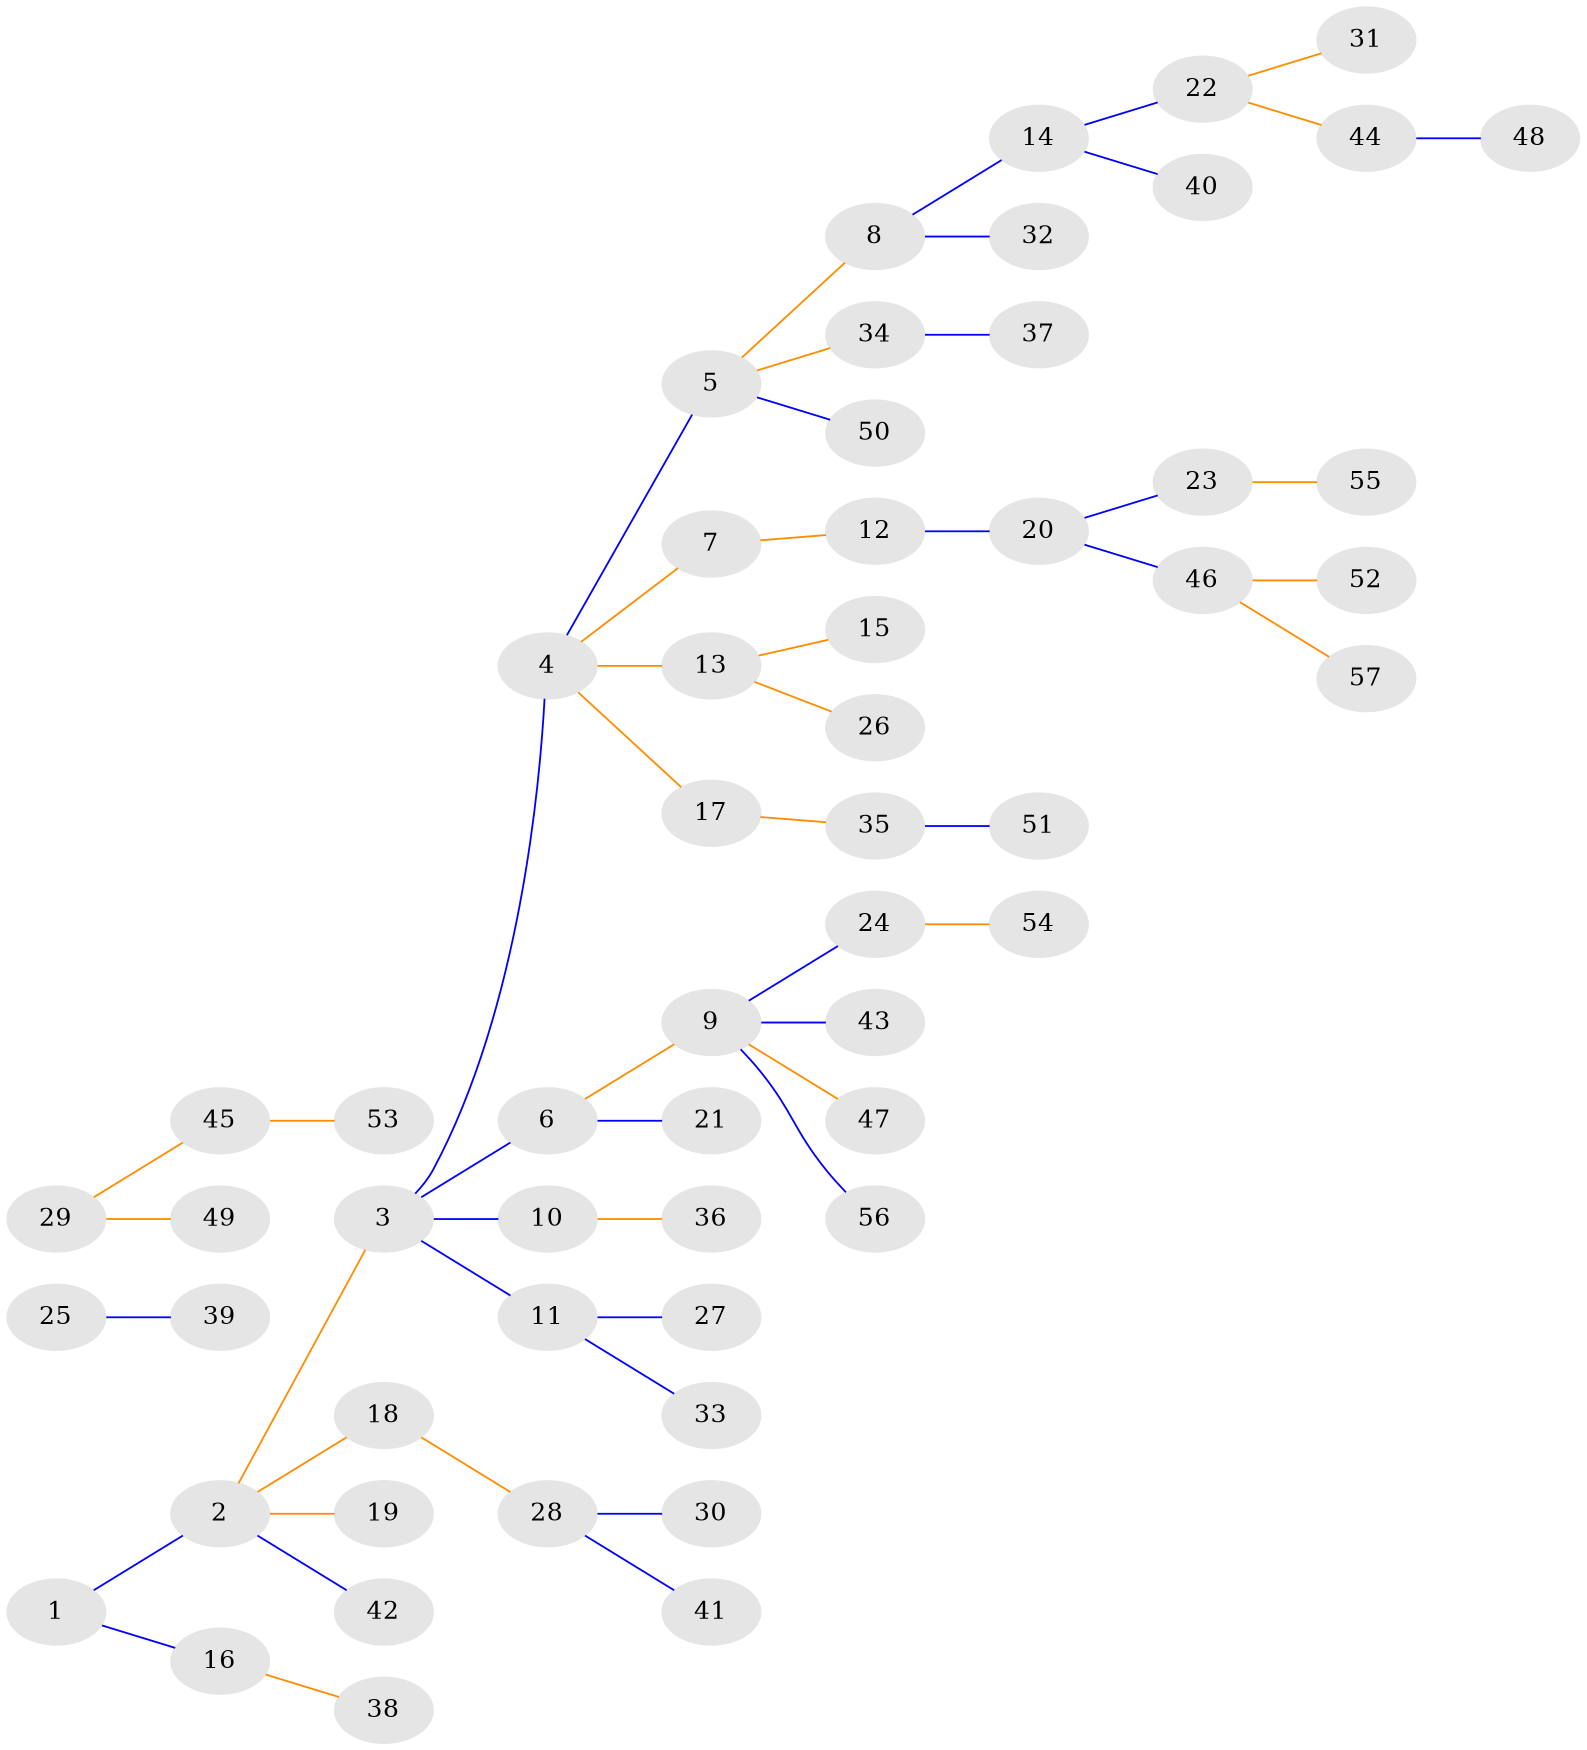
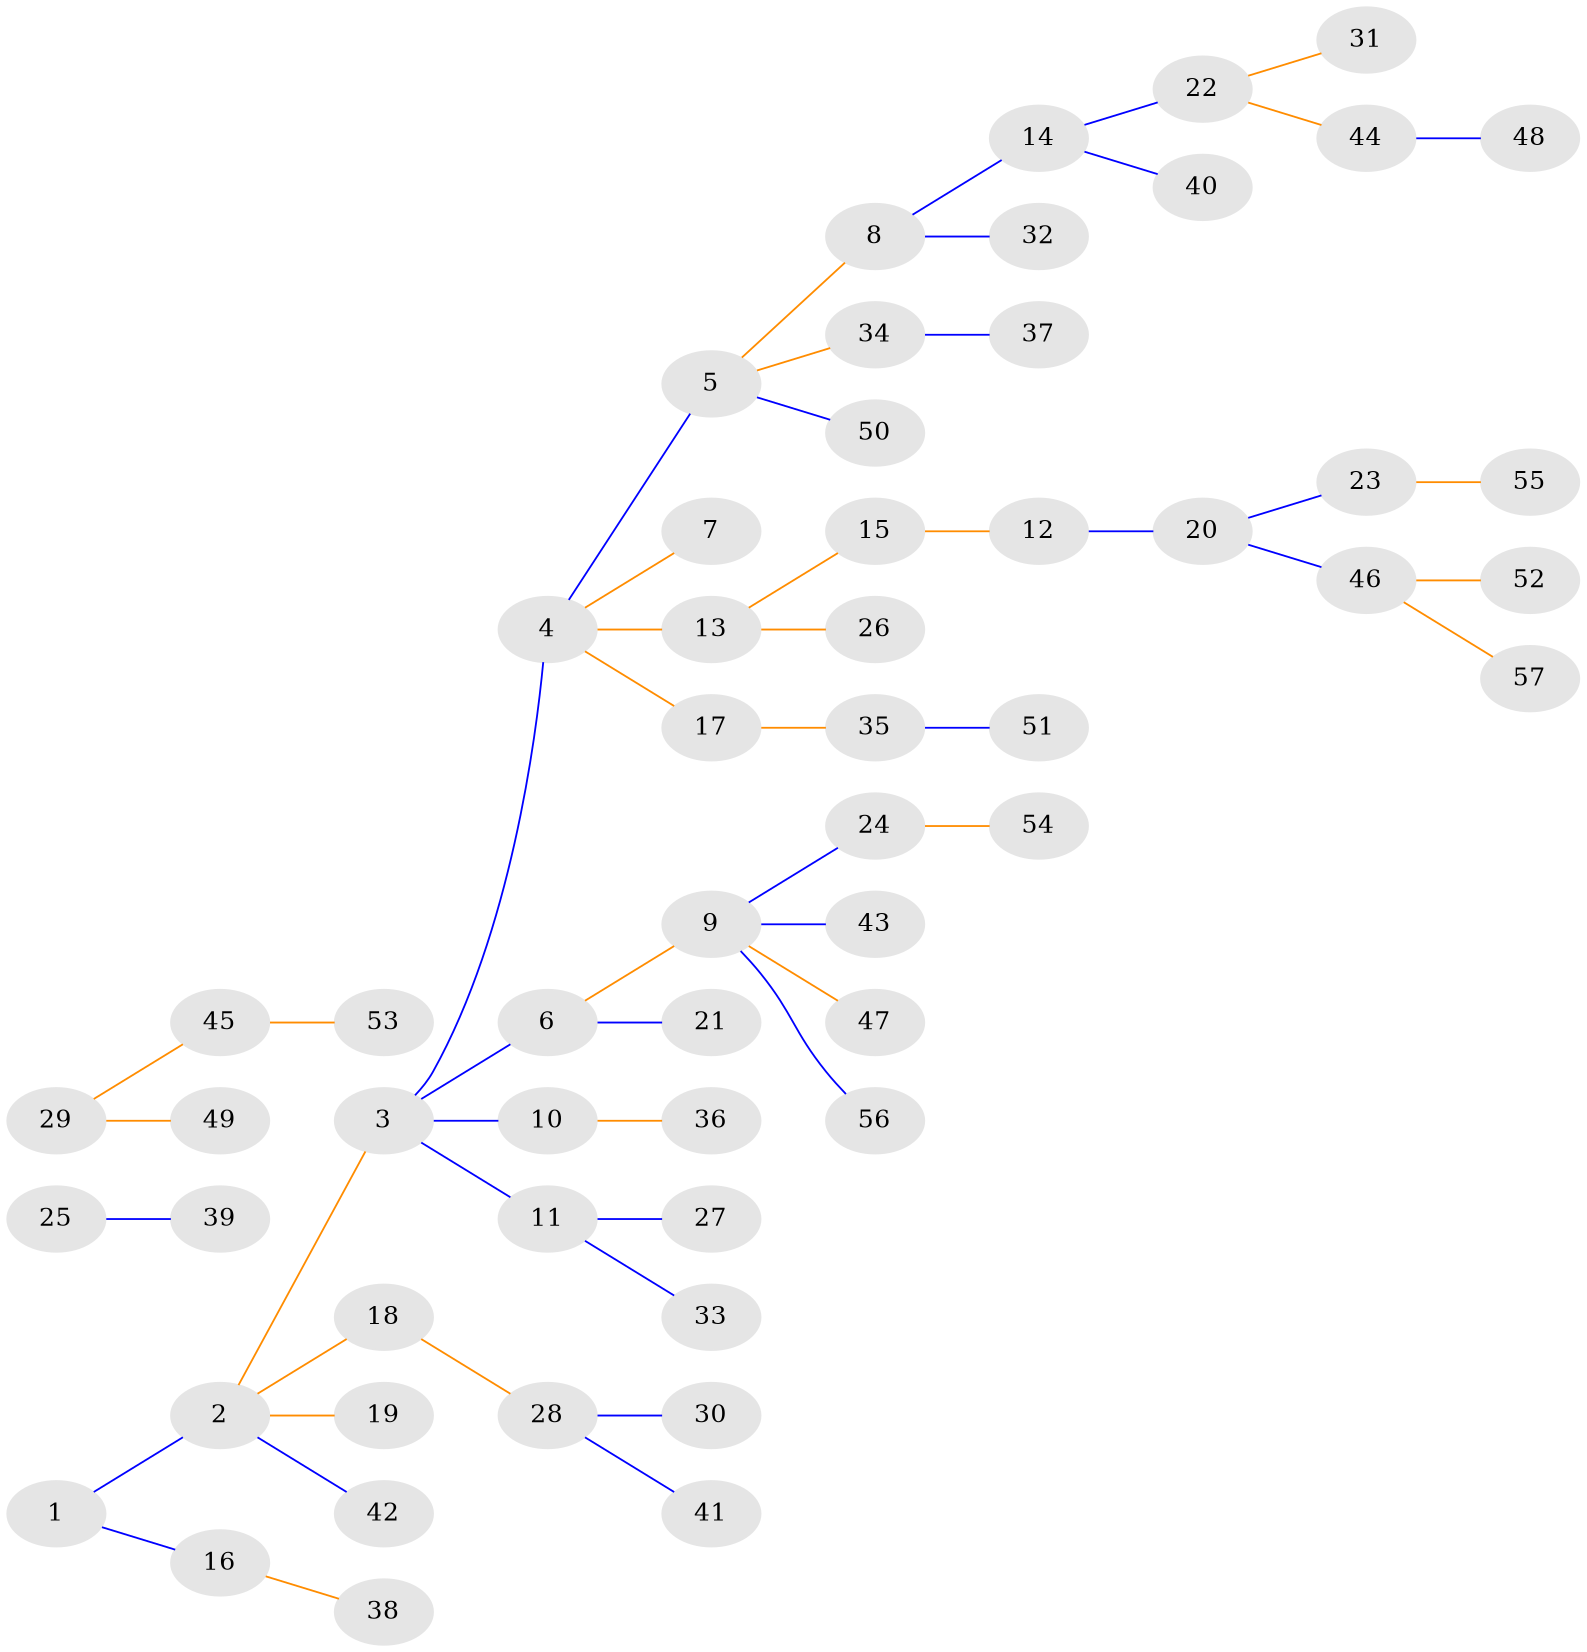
edge "12" -- "7": now "12" -- "15"
